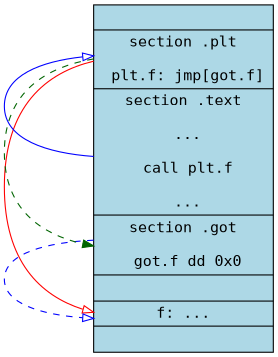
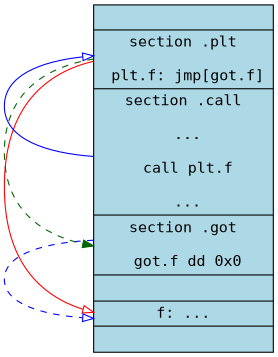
node "section .plt": text "section .text" -> "section .call"
